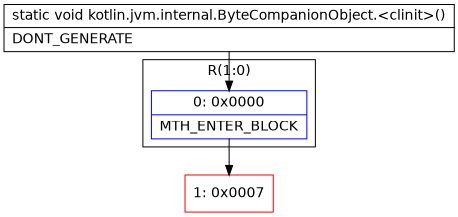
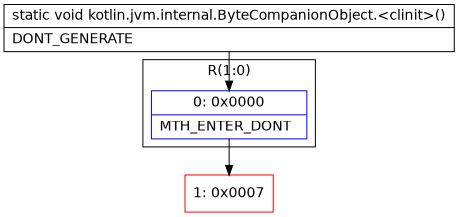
node "0: 0x0000": text "MTH_ENTER_BLOCK" -> "MTH_ENTER_DONT"
